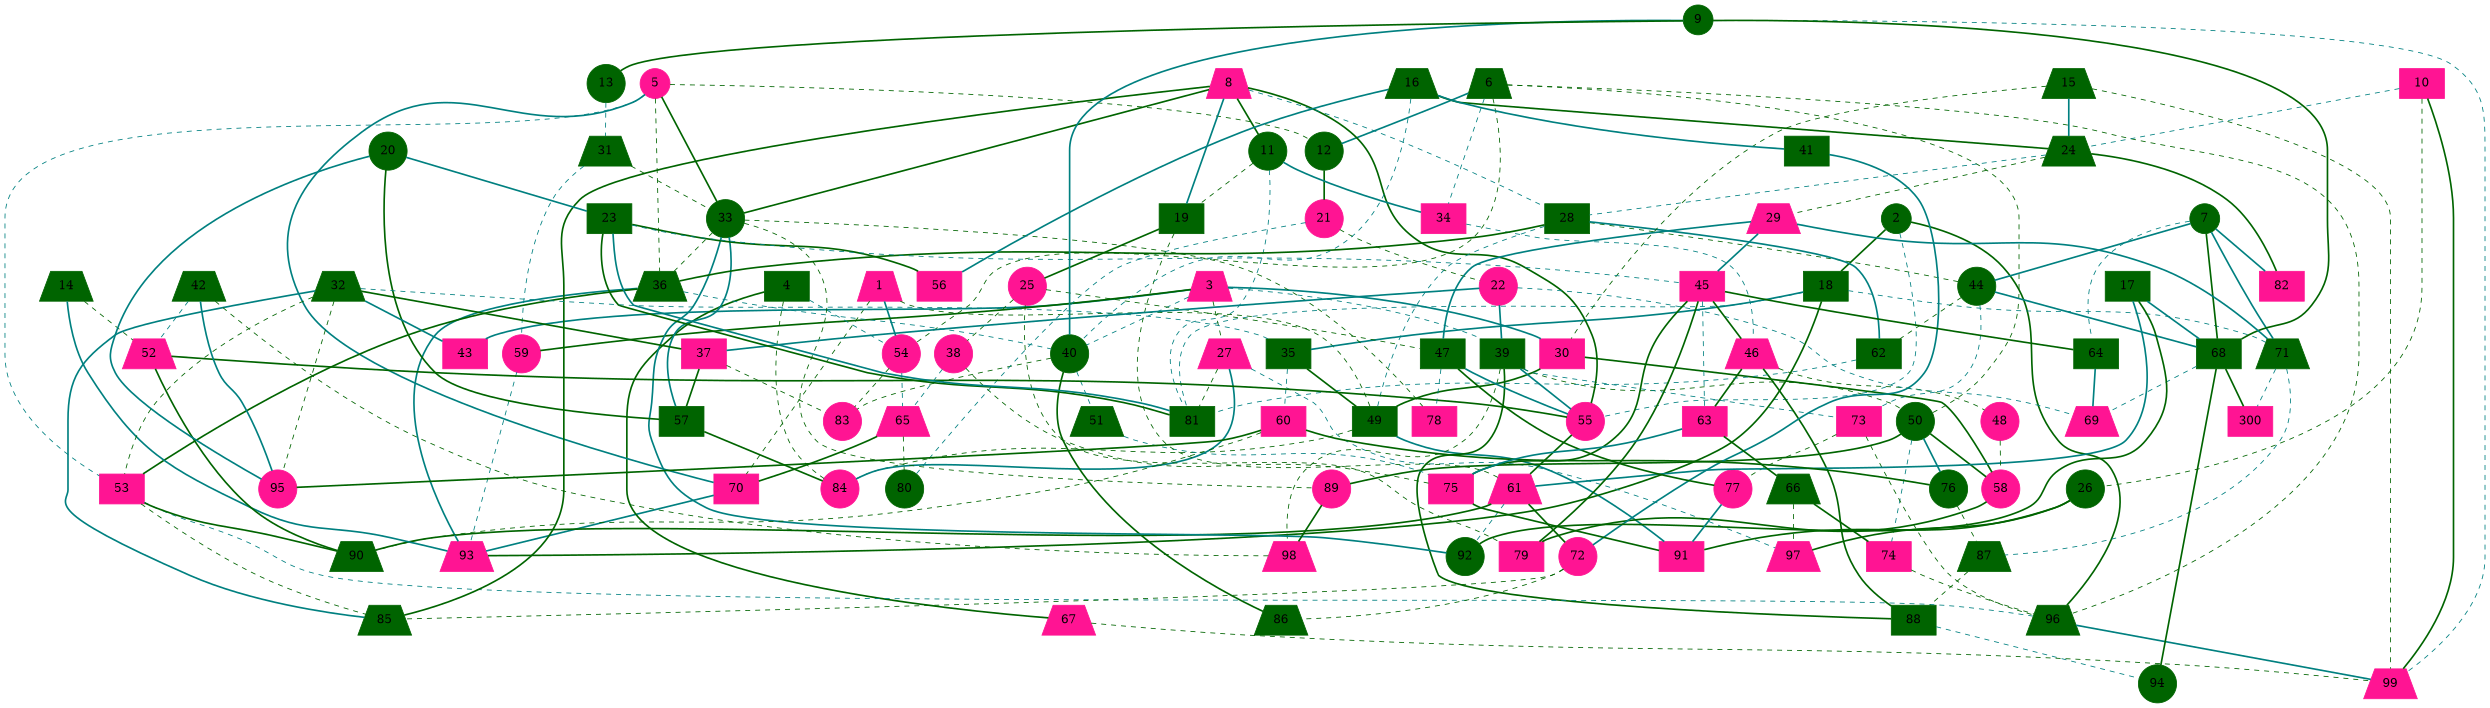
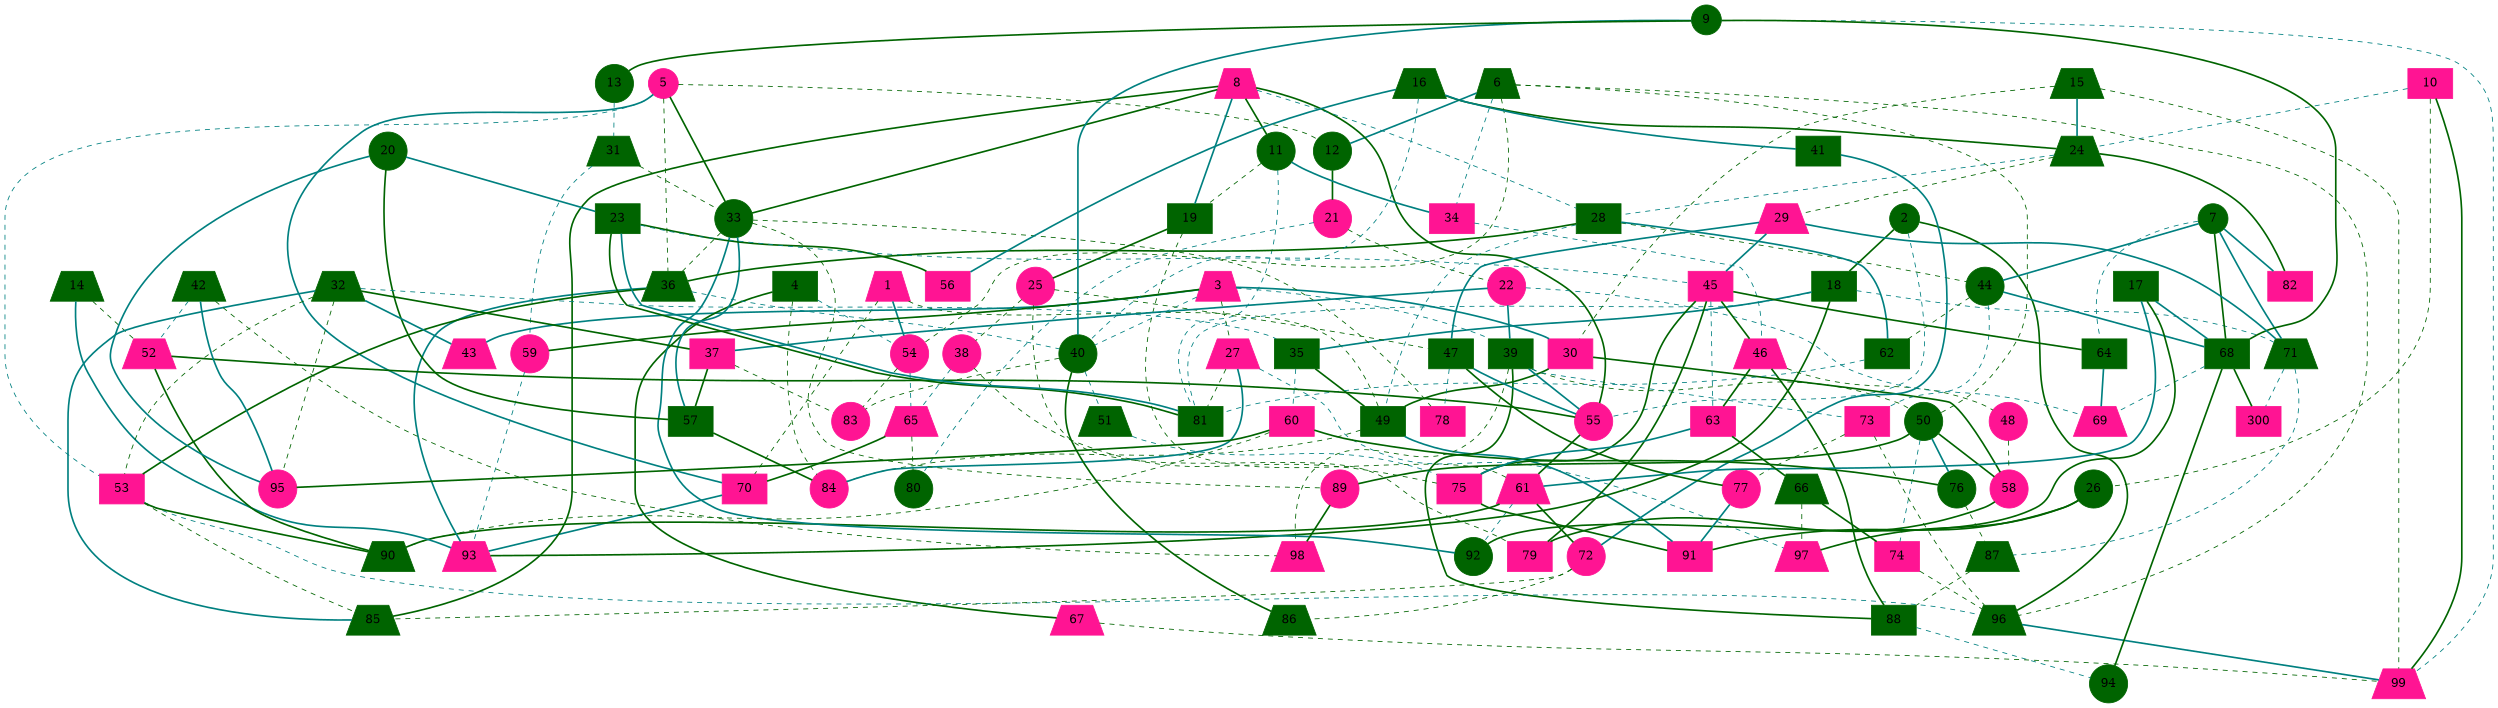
node "43": shape box -> trapezium
